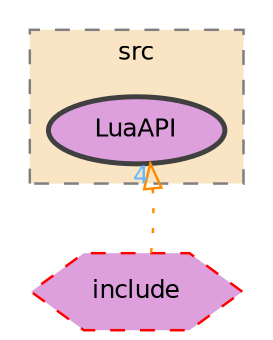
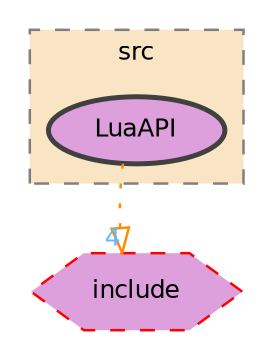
edge "include" -> "LuaAPI": reversed
